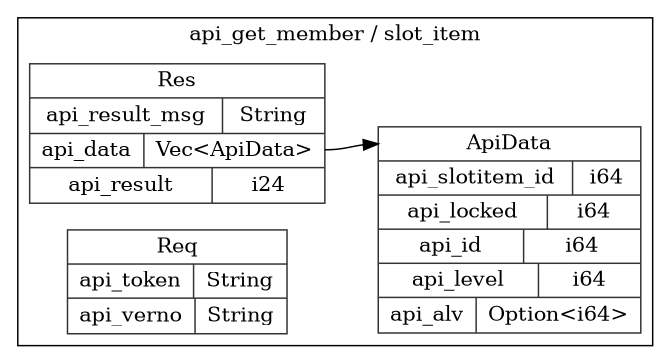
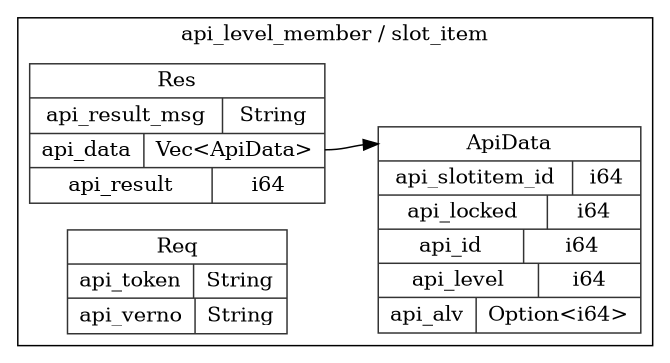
cluster "api_get_member / slot_item": label "api_get_member / slot_item" -> "api_level_member / slot_item"
node "Res": text "i24" -> "i64"
